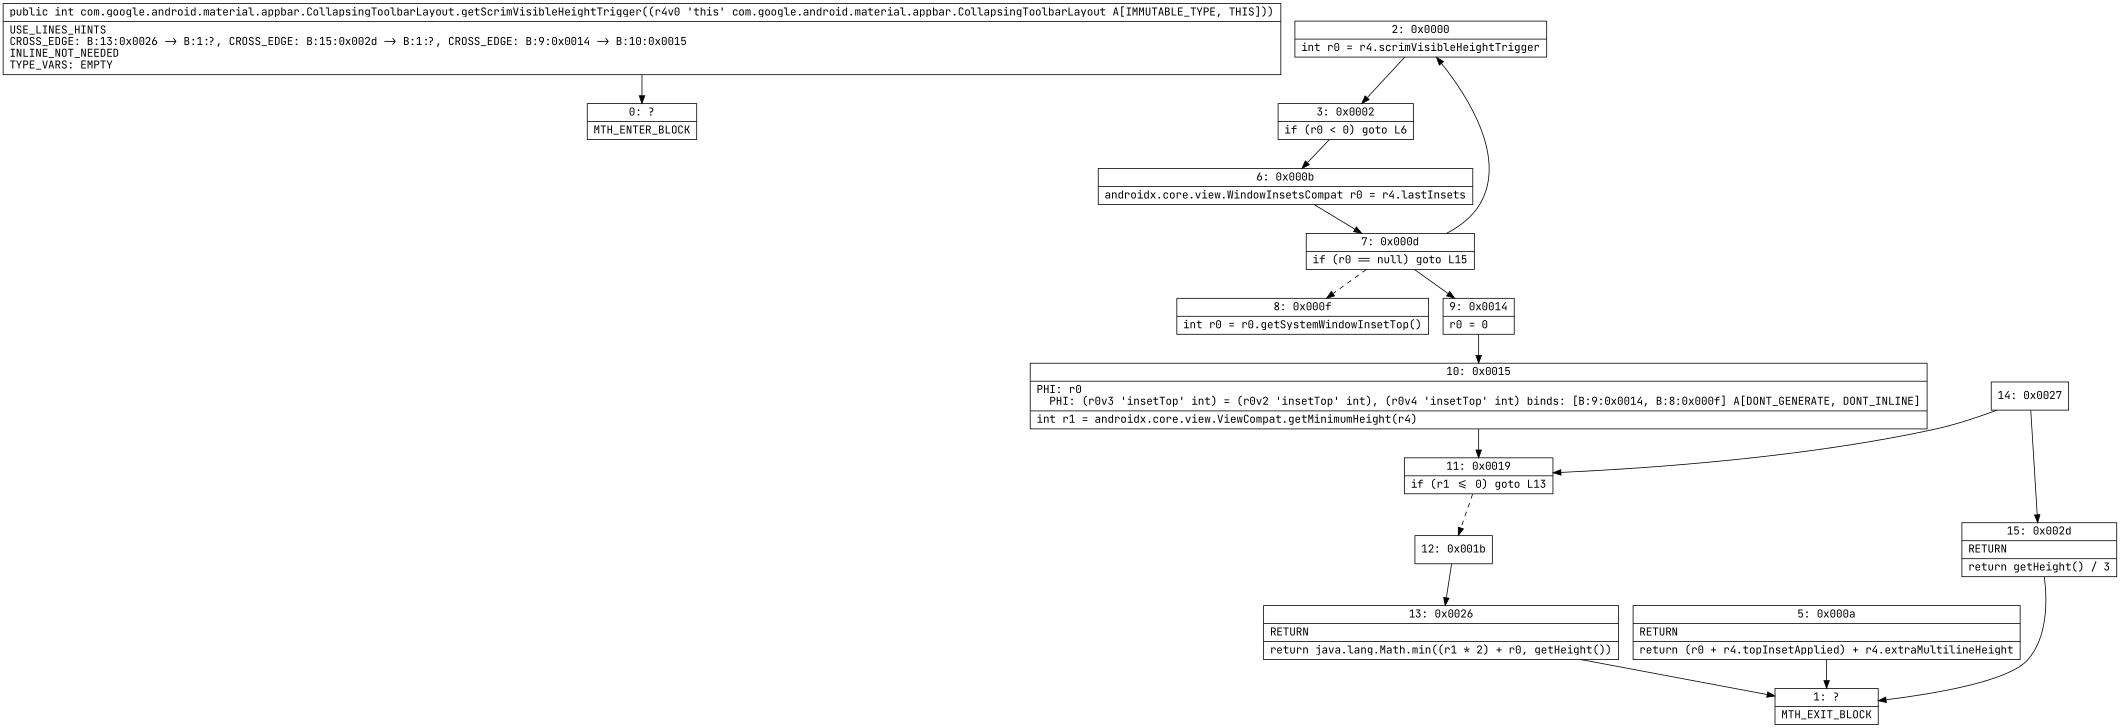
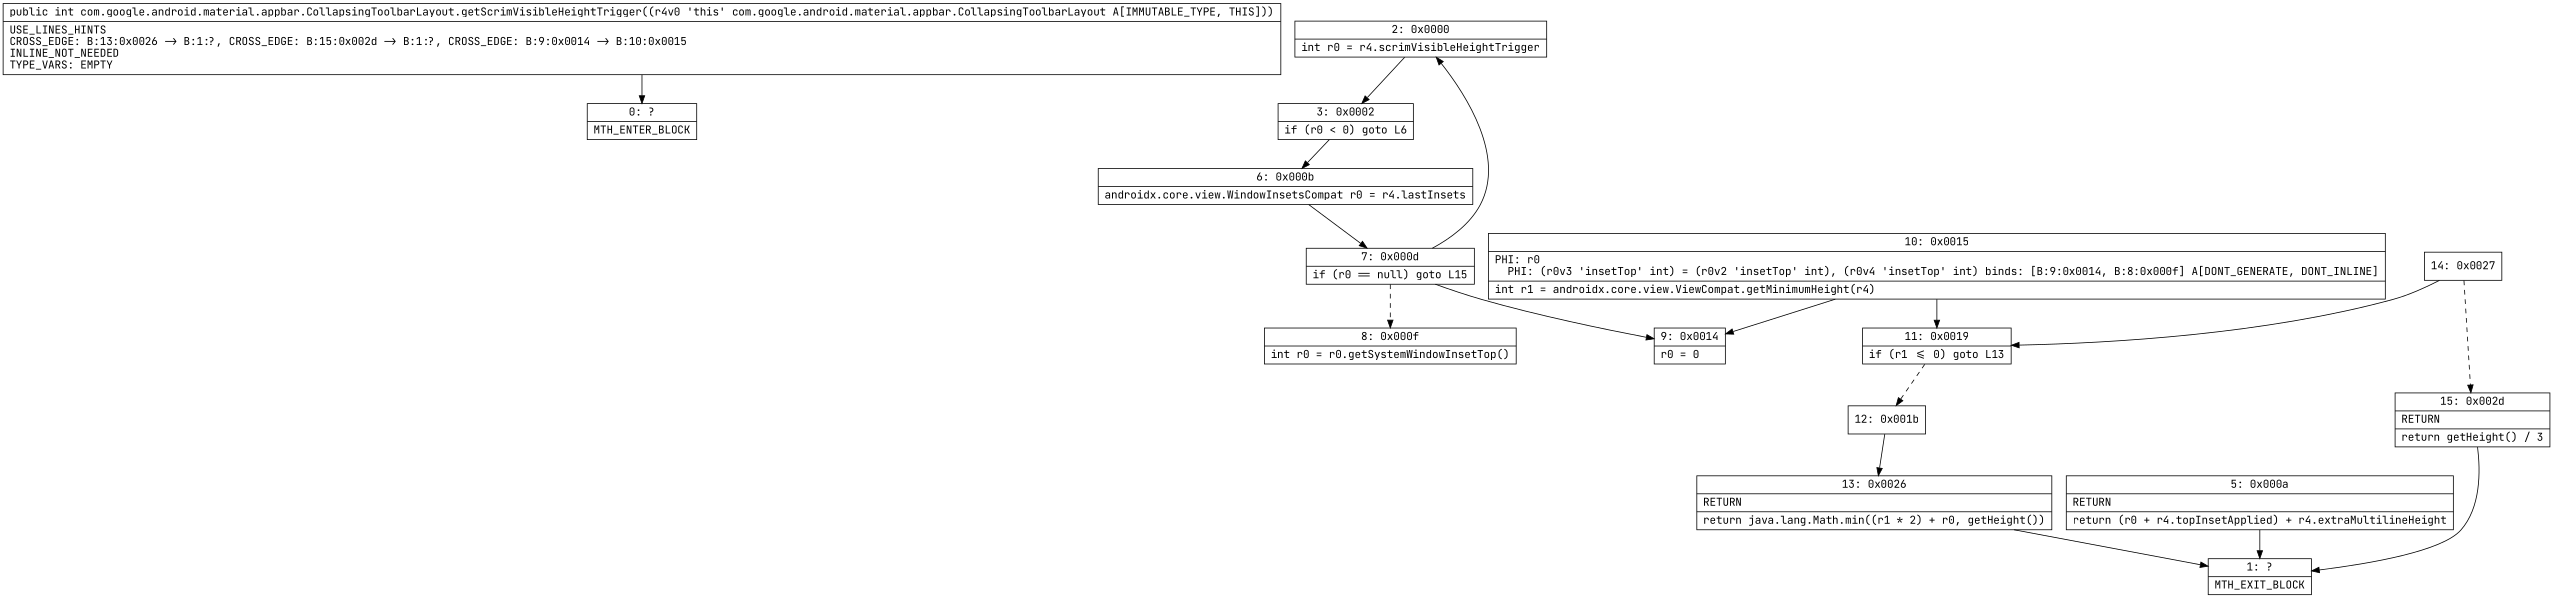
edge "9: 0x0014" -> "10: 0x0015": reversed
edge "14: 0x0027" -> "15: 0x002d": style solid -> dashed
